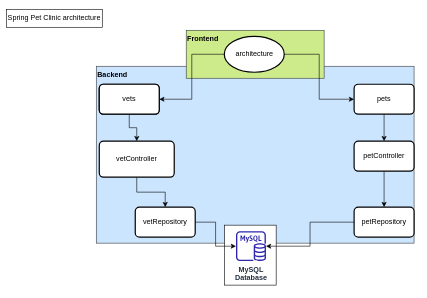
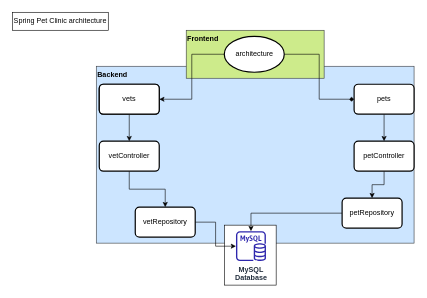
node "Spring Pet Clinic architecture": moved (54, 18) -> (60, 21)
edge "architecture" -> "pets": arrowhead classic -> diamond
node "vetController": size 75x36 -> 60x30
node "petRepository": moved (384, 222) -> (372, 213)
